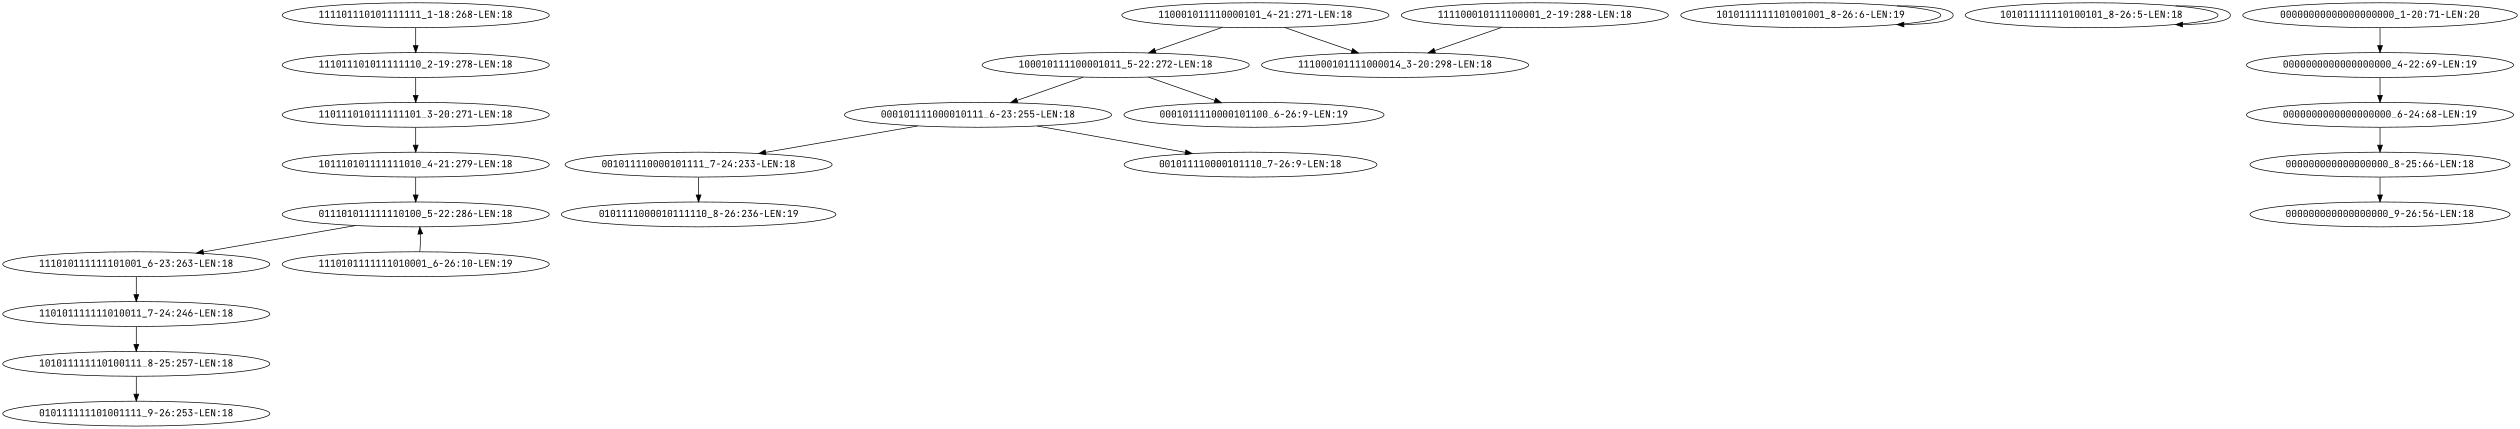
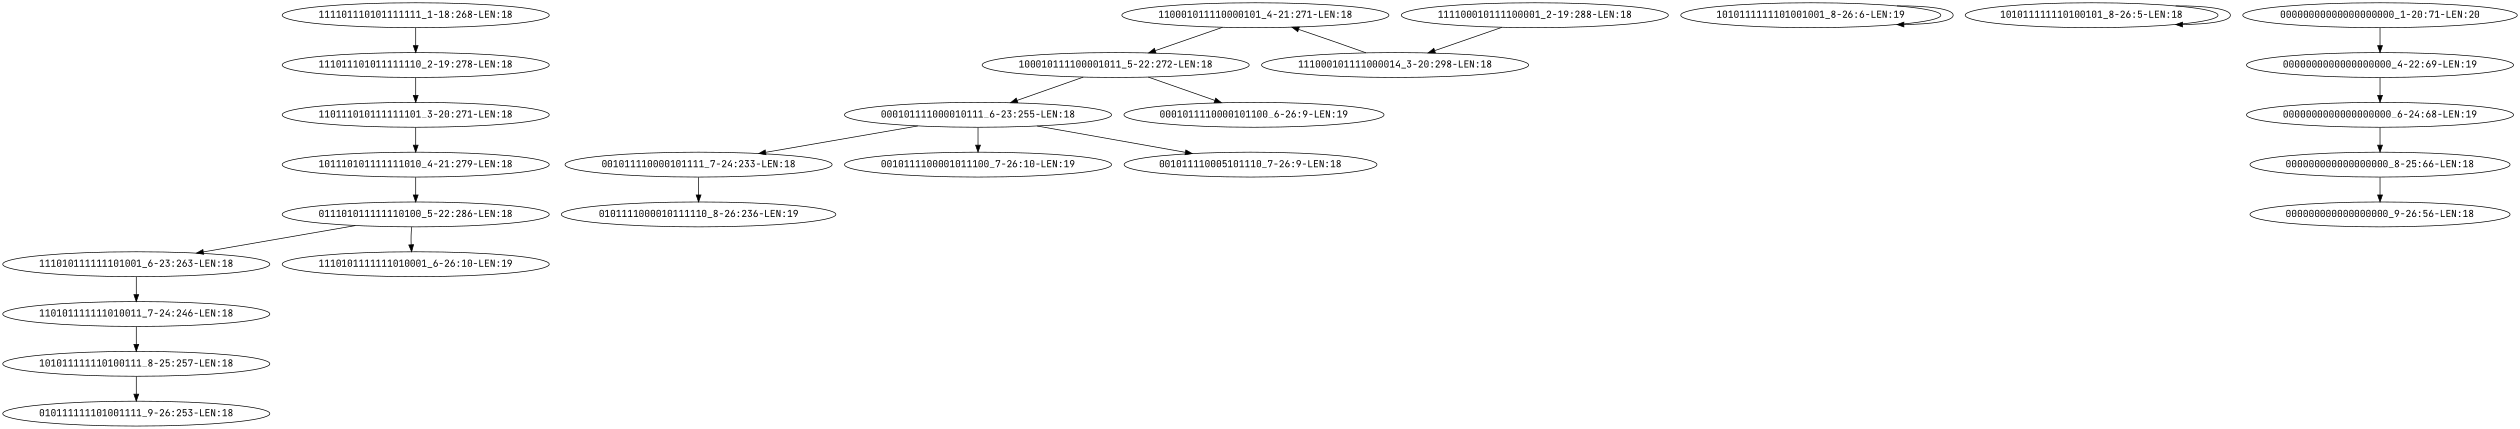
edge "110001011110000101_4-21:271-LEN:18" -> "111000101111000014_3-20:298-LEN:18": reversed
node "0010111100001011100_7-26:10-LEN:19": added
node "001011110000101110_7-26:9-LEN:18": label "001011110000101110_7-26:9-LEN:18" -> "001011110005101110_7-26:9-LEN:18"
edge "1110101111111010001_6-26:10-LEN:19" -> "011101011111110100_5-22:286-LEN:18": reversed
